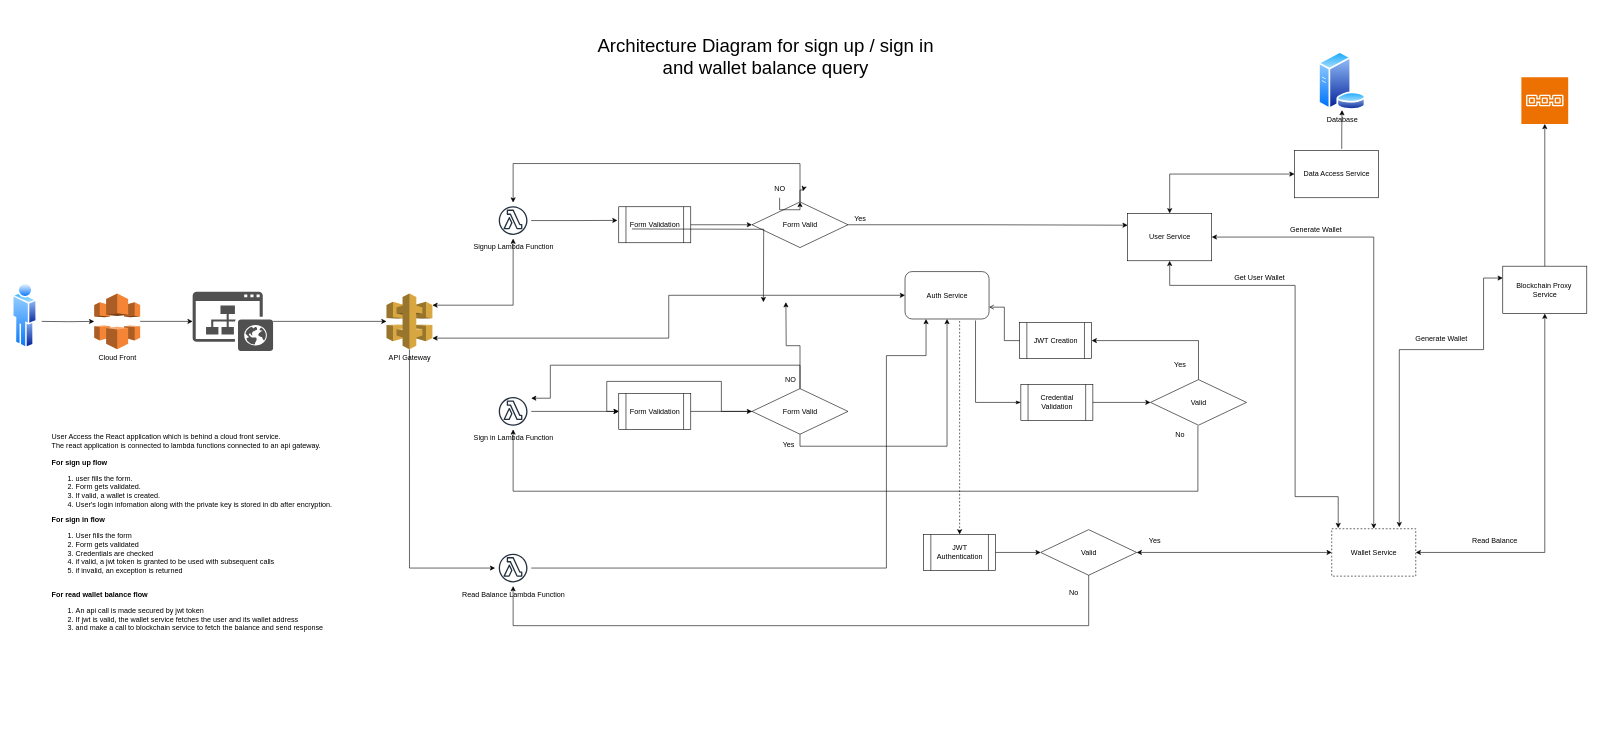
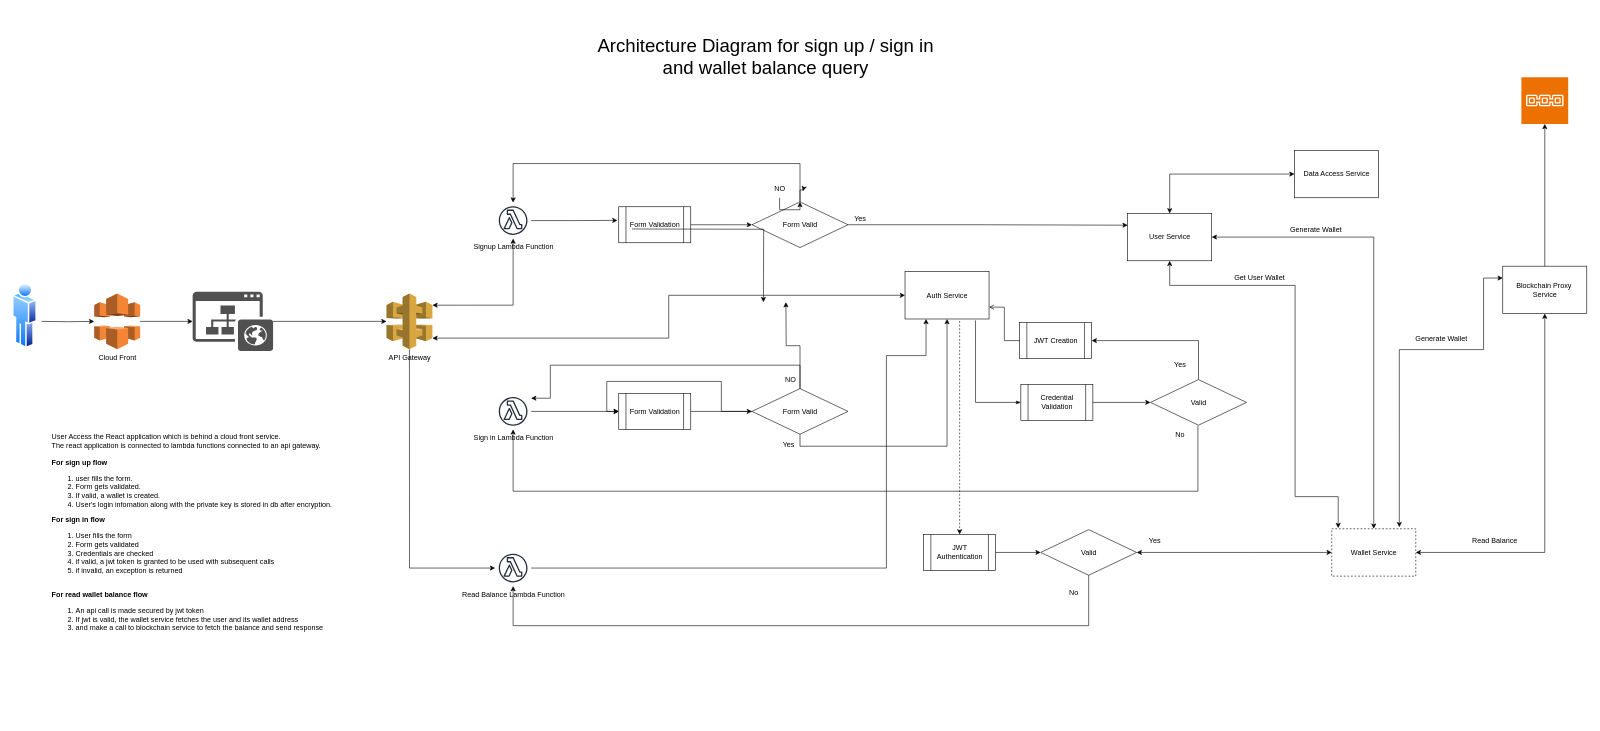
node "Database": removed
edge "Data Access Service" -> "Database": removed
node "Auth Service": shape rounded rectangle -> rectangle
